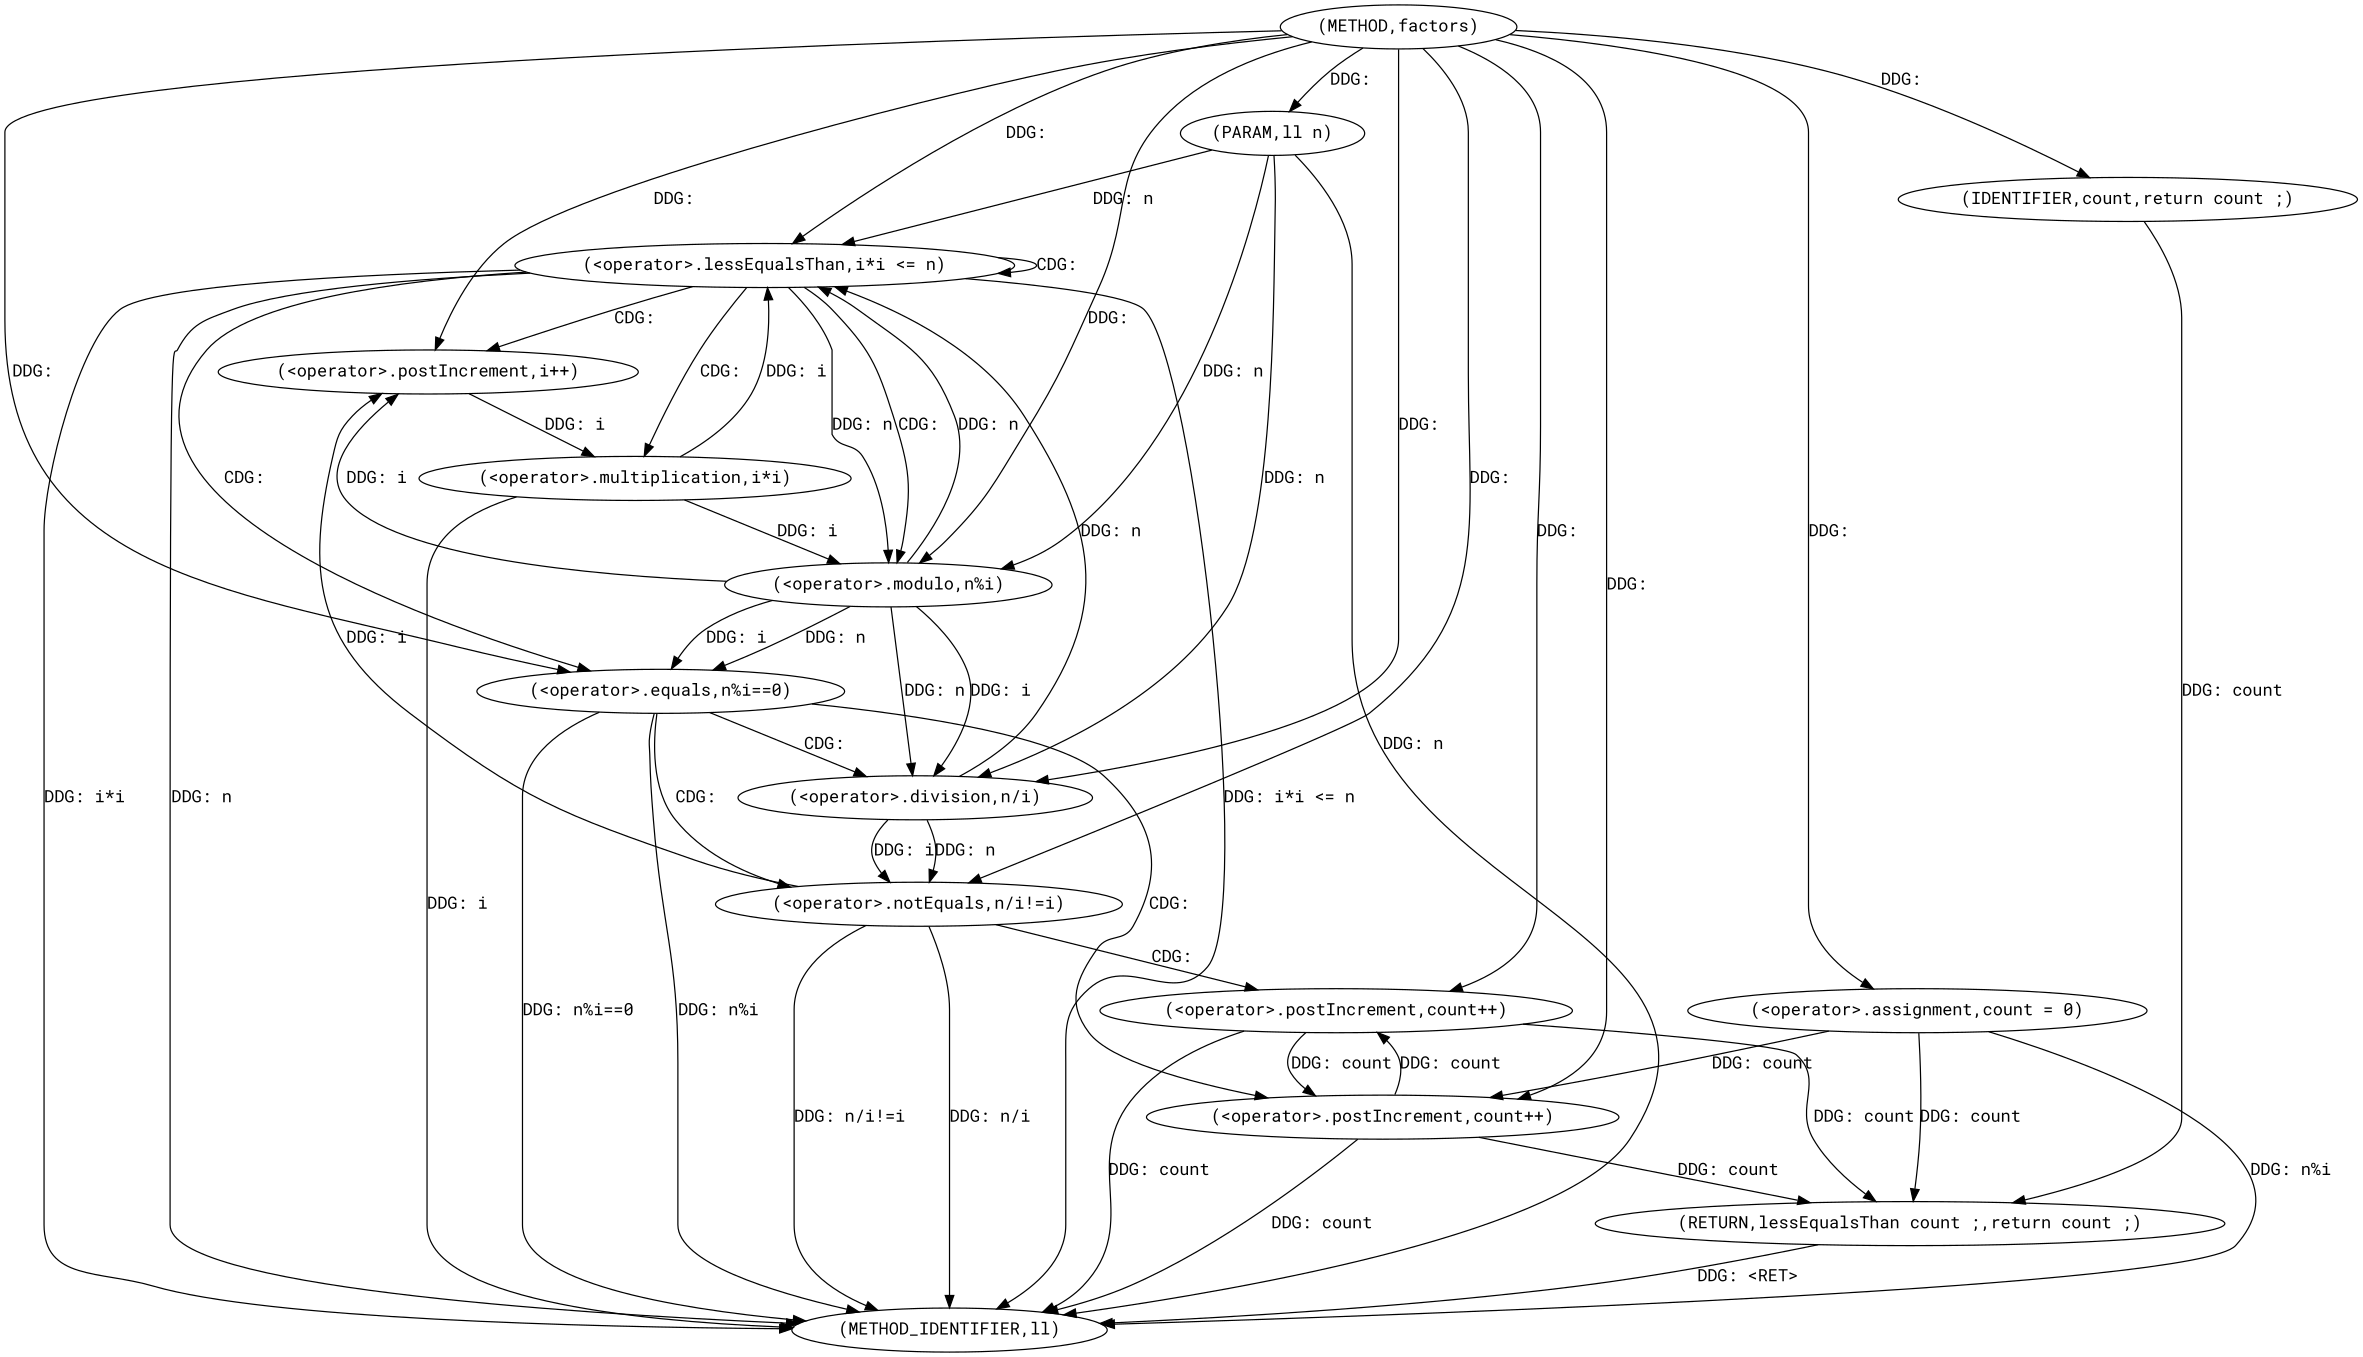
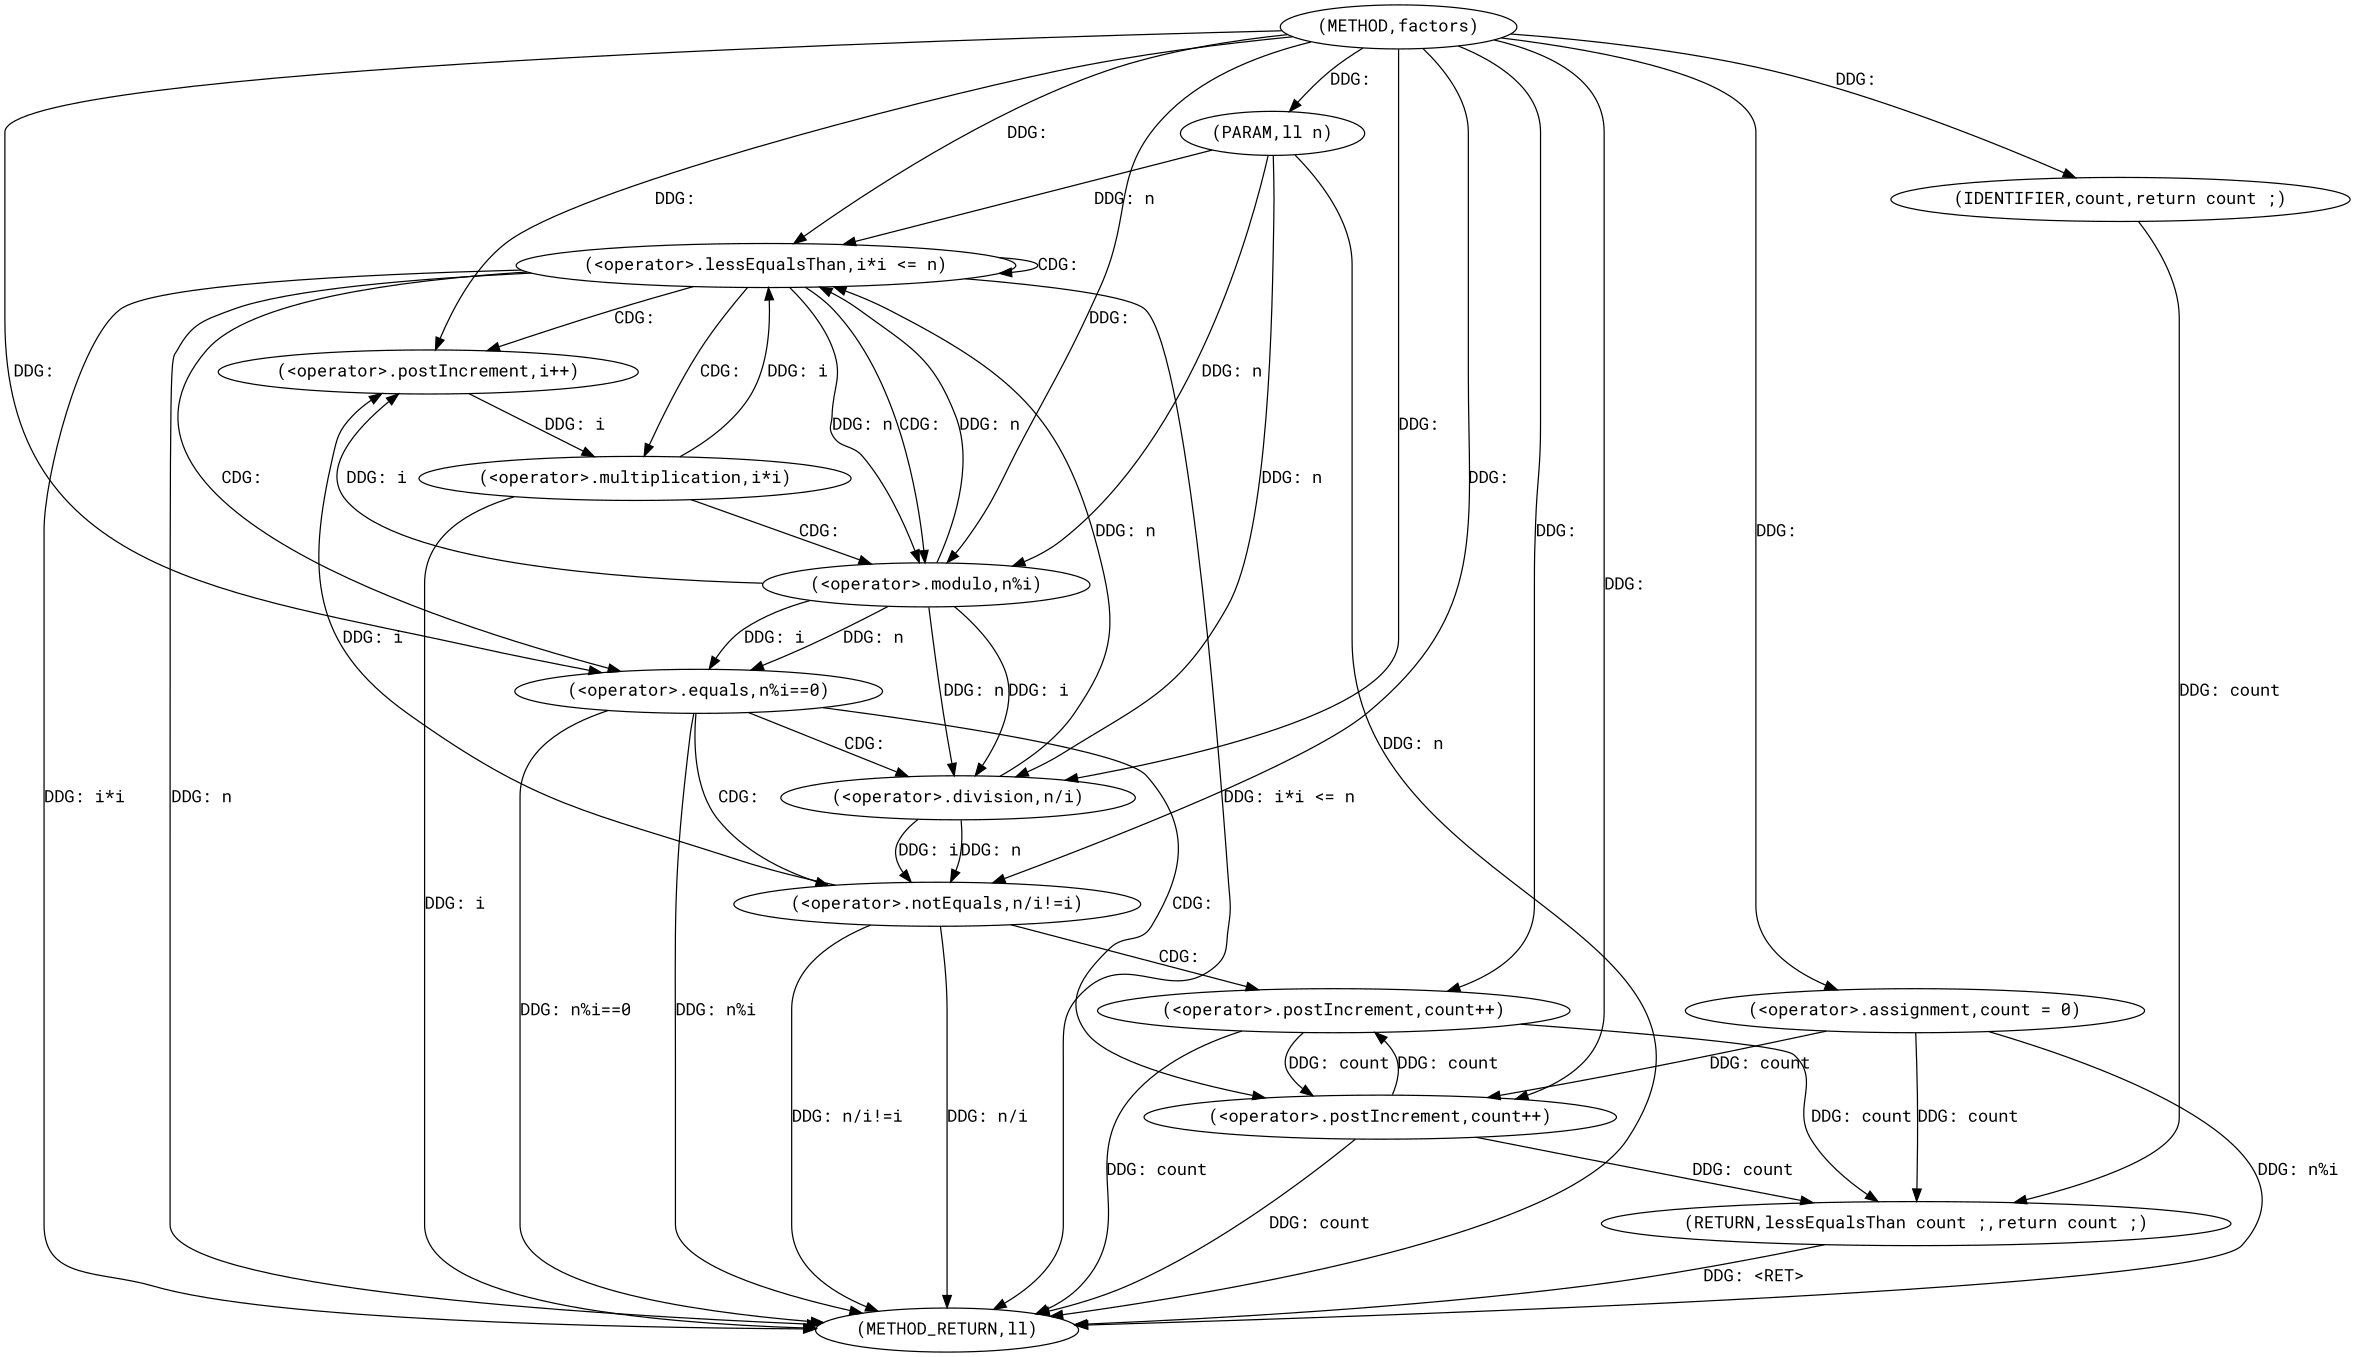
edge "(<operator>.multiplication,i*i)" -> "(<operator>.modulo,n%i)": label "DDG: i" -> "CDG: "
node "(METHOD_IDENTIFIER,ll)": label "(METHOD_IDENTIFIER,ll)" -> "(METHOD_RETURN,ll)"
